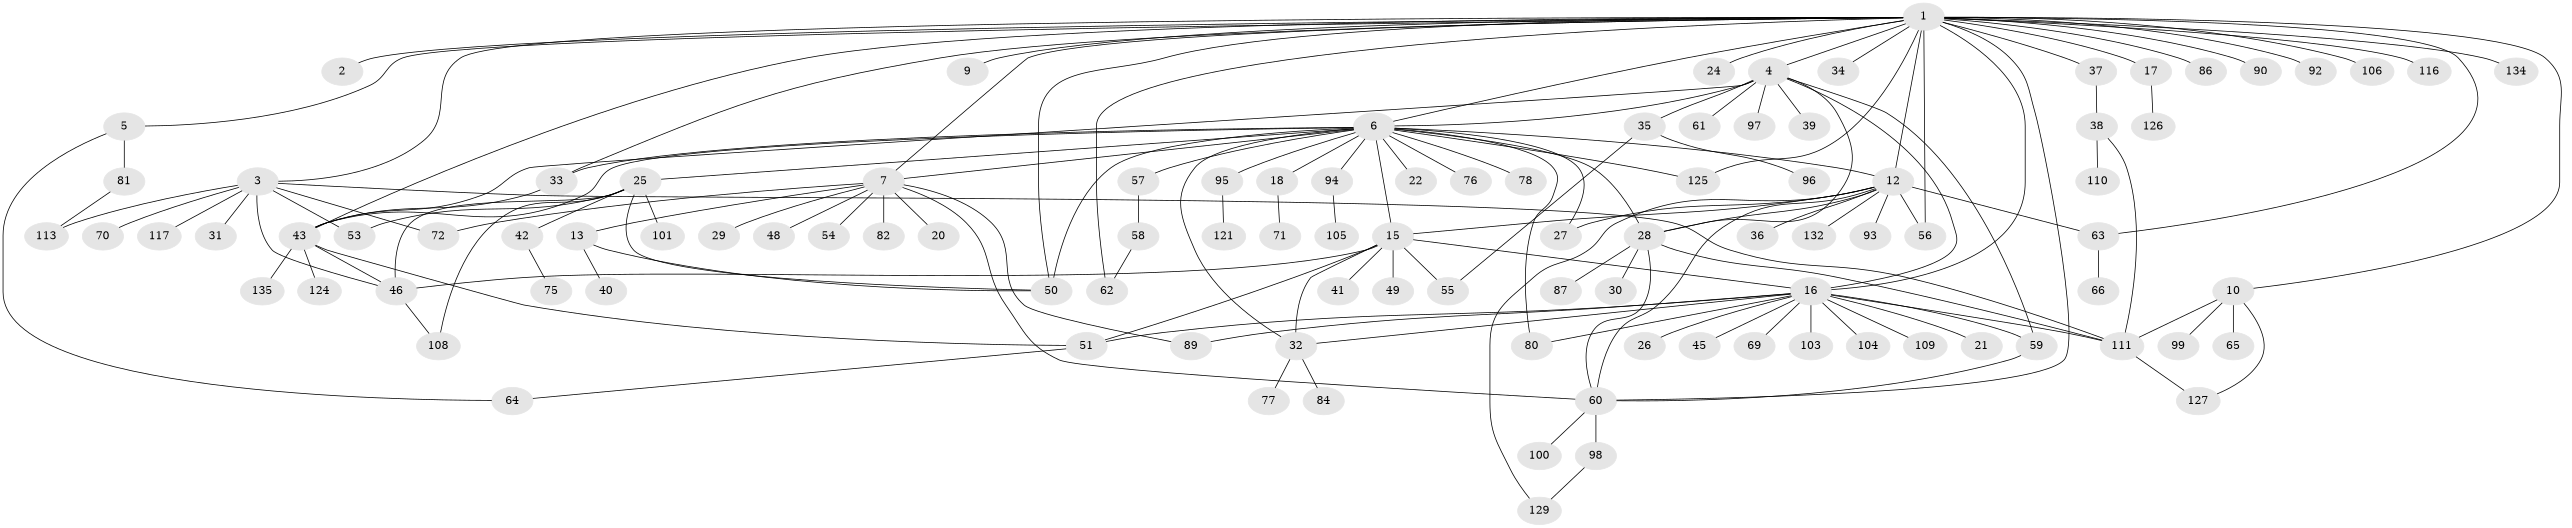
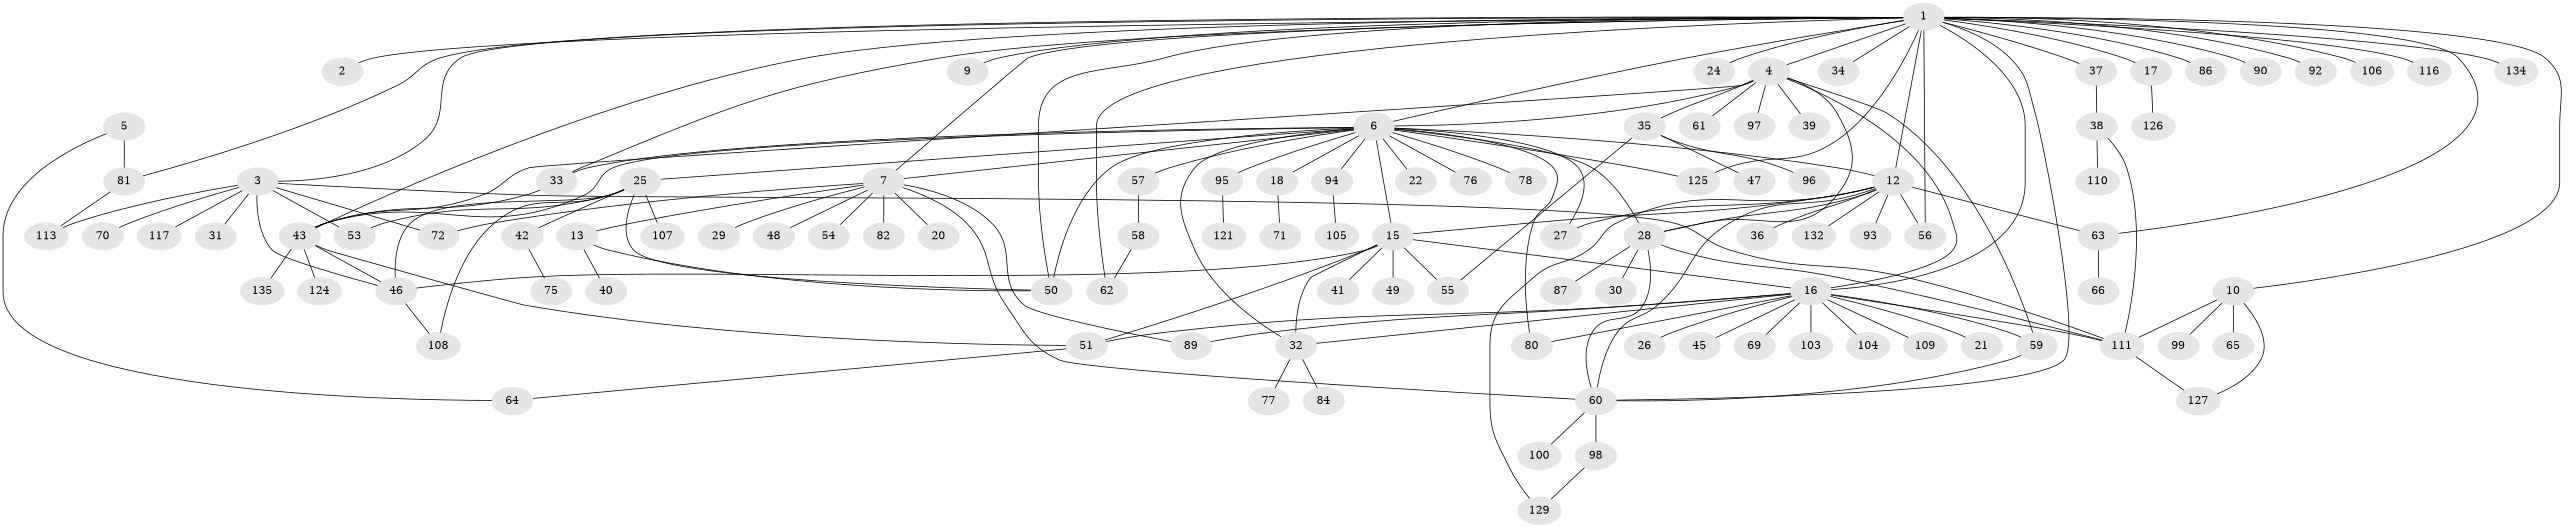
edge "1" -- "5": now "1" -- "81"
node "47": added
node "101": label "101" -> "107"
